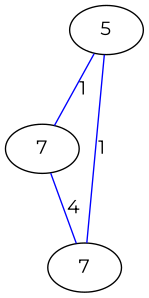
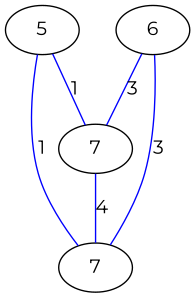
node "6": added
